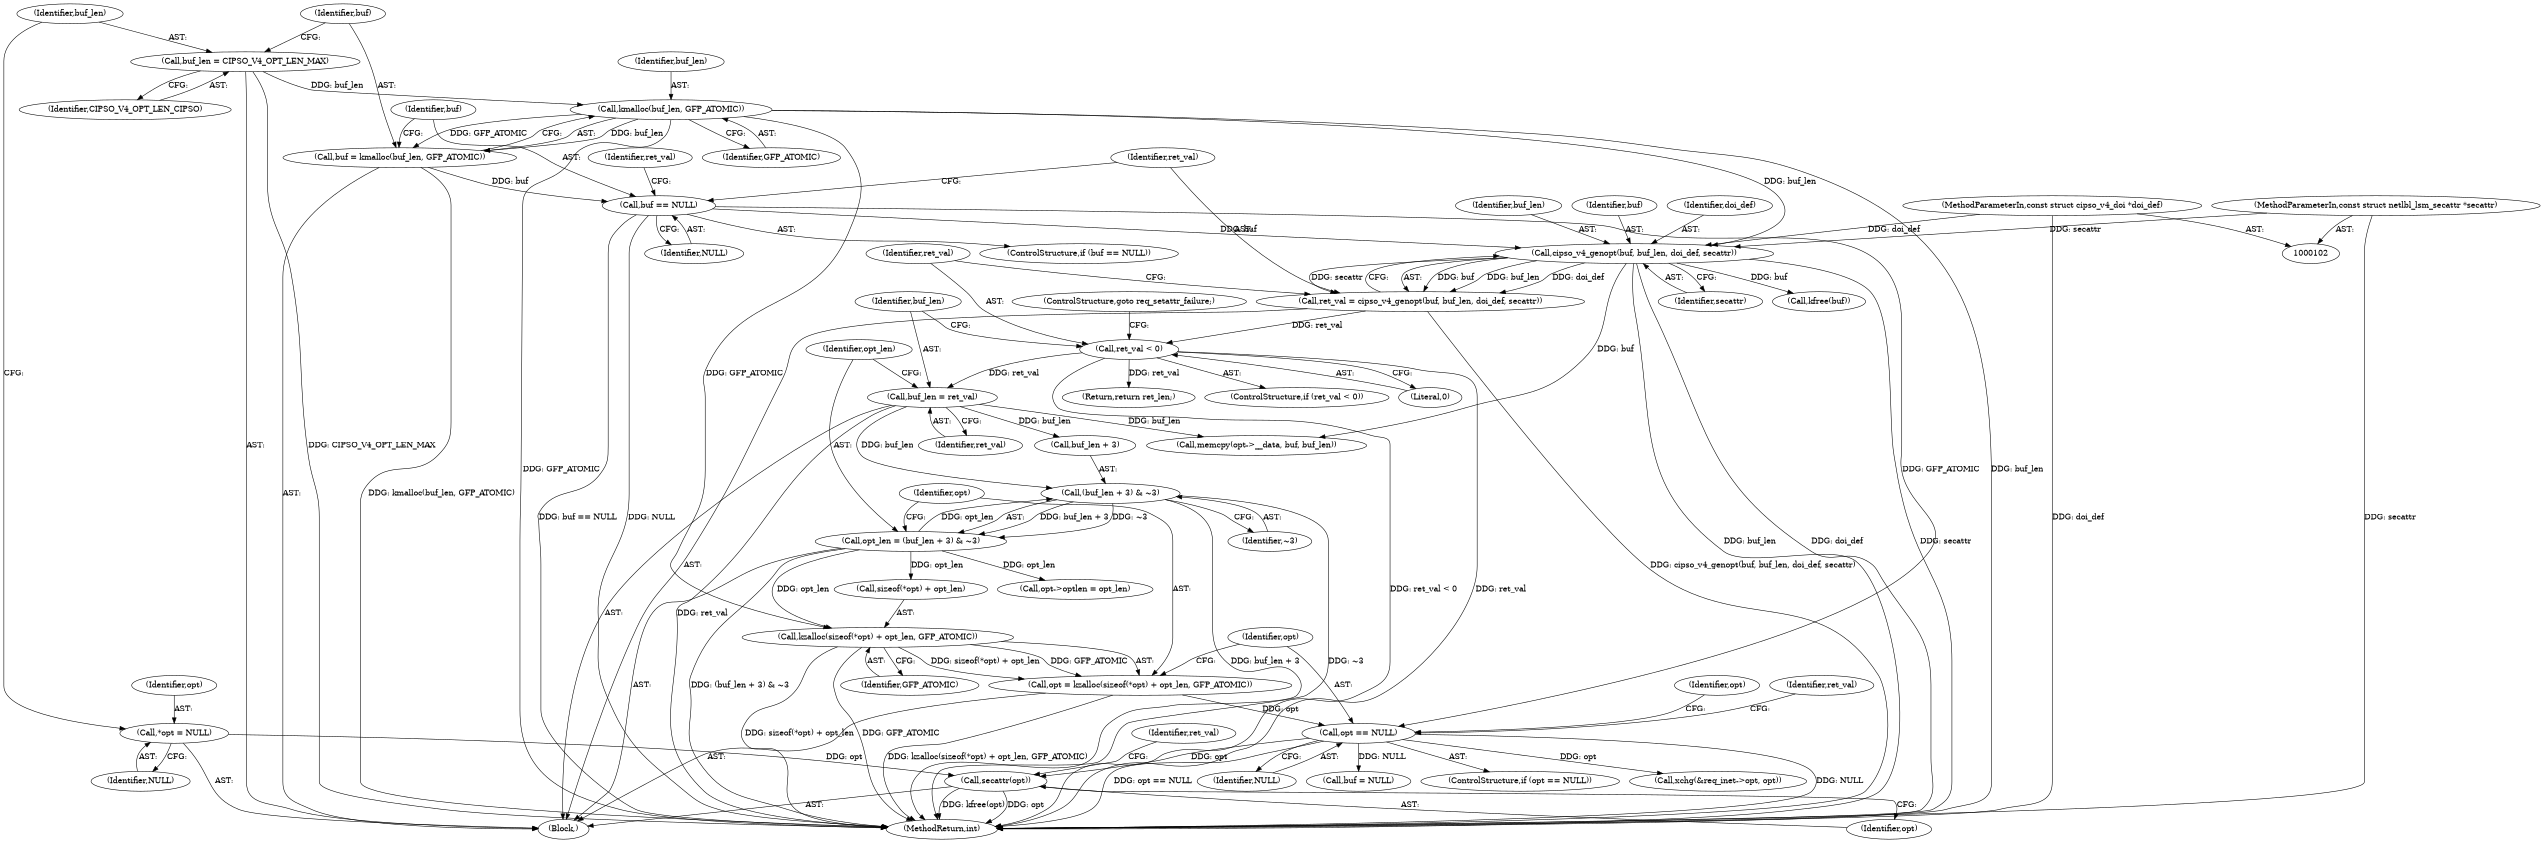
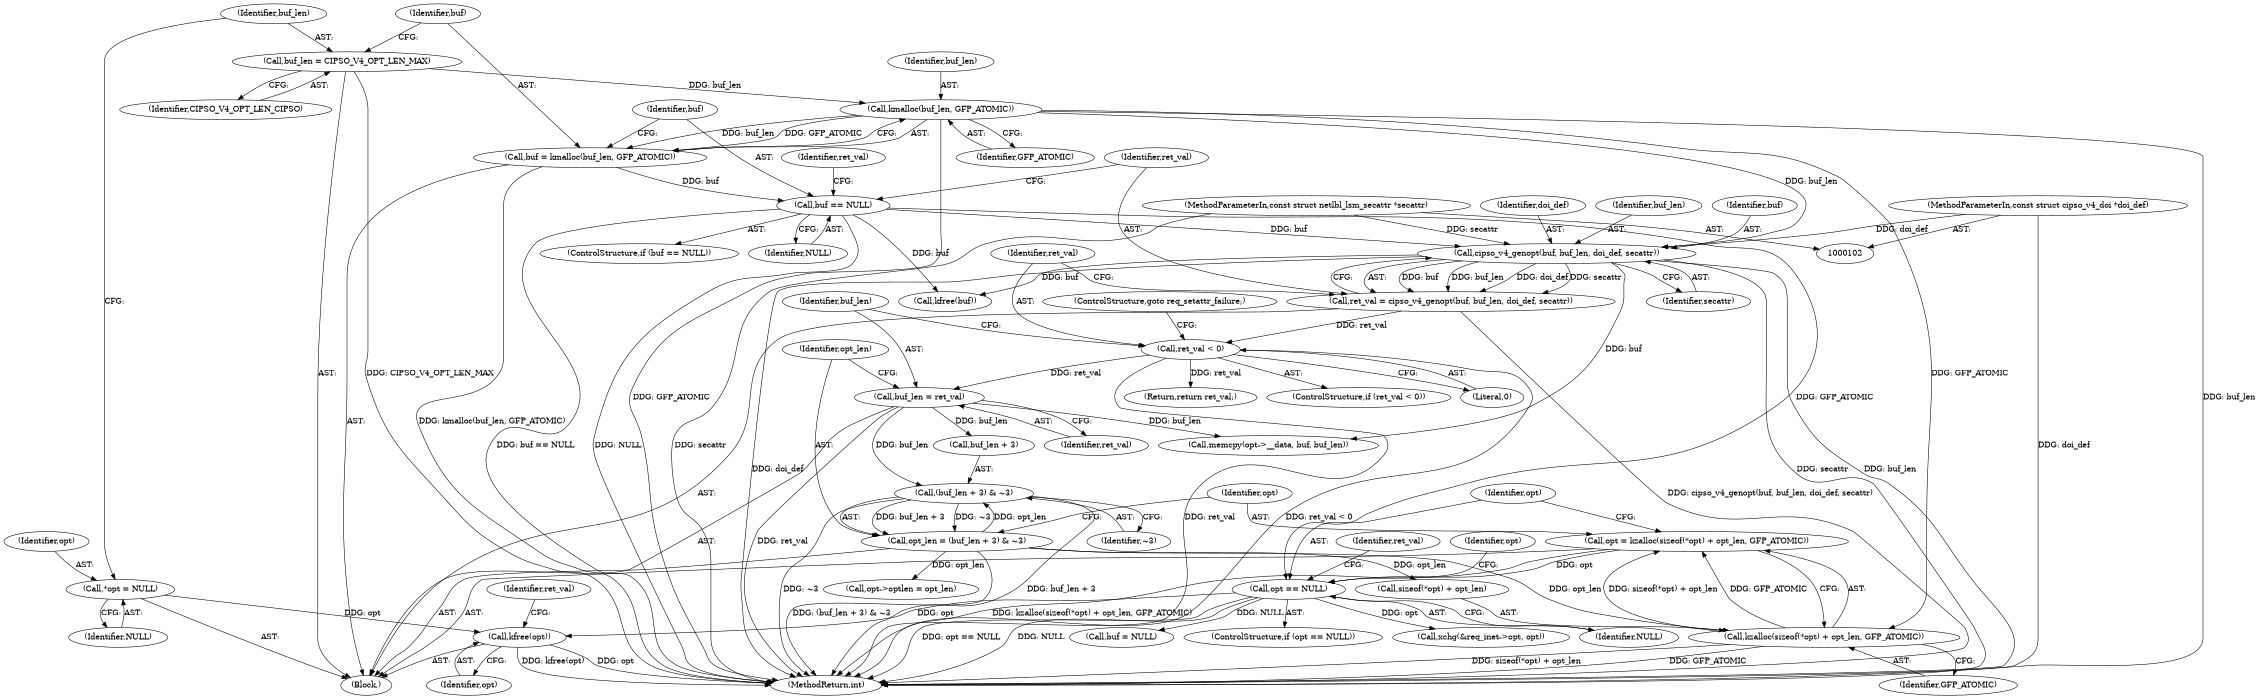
edge "(Call,buf == NULL)" -> "(Call,kfree(buf))": added, label "DDG: buf"
node "(Return,return ret_len;)": label "(Return,return ret_len;)" -> "(Return,return ret_val;)"
edge "(Call,opt = kzalloc(sizeof(*opt) + opt_len, GFP_ATOMIC))" -> "(Call,kzalloc(sizeof(*opt) + opt_len, GFP_ATOMIC))": added, label "CFG:"
node "(Call,secattr(opt))": label "(Call,secattr(opt))" -> "(Call,kfree(opt))"
